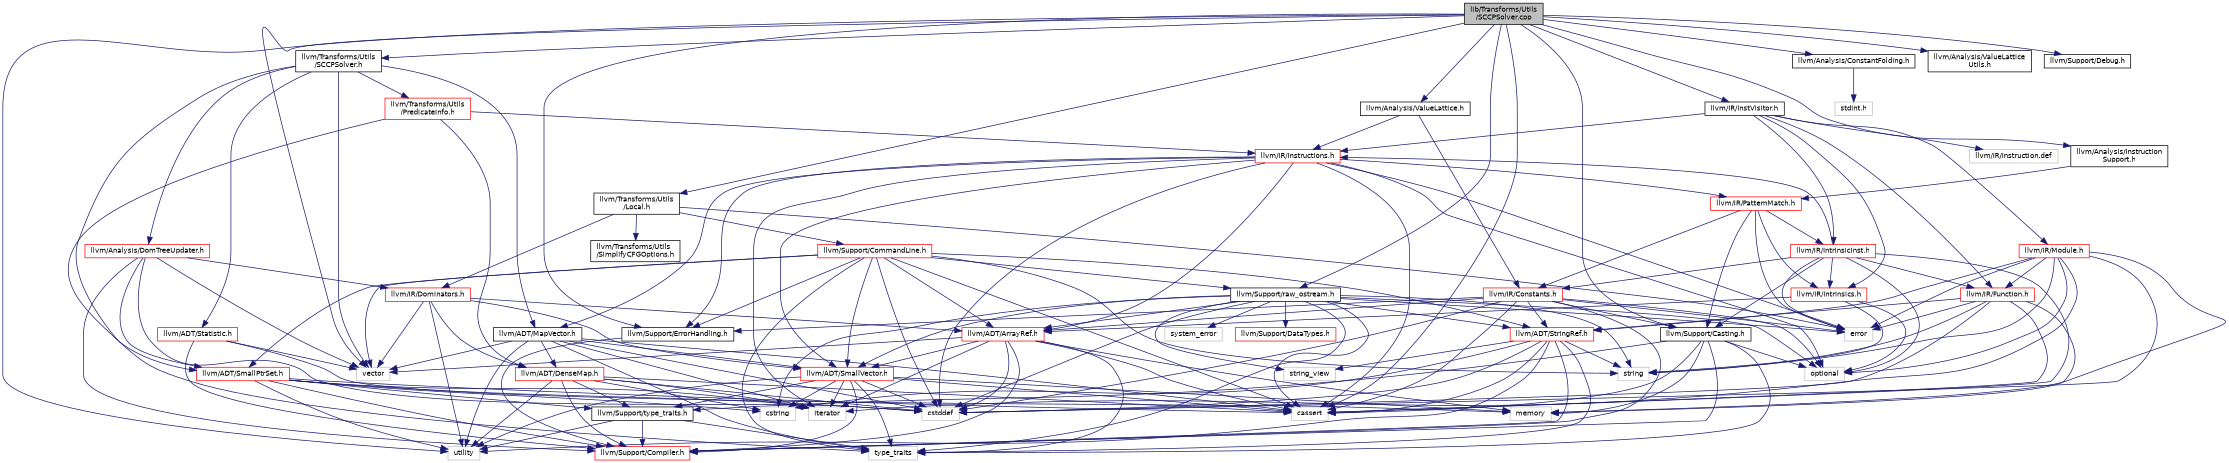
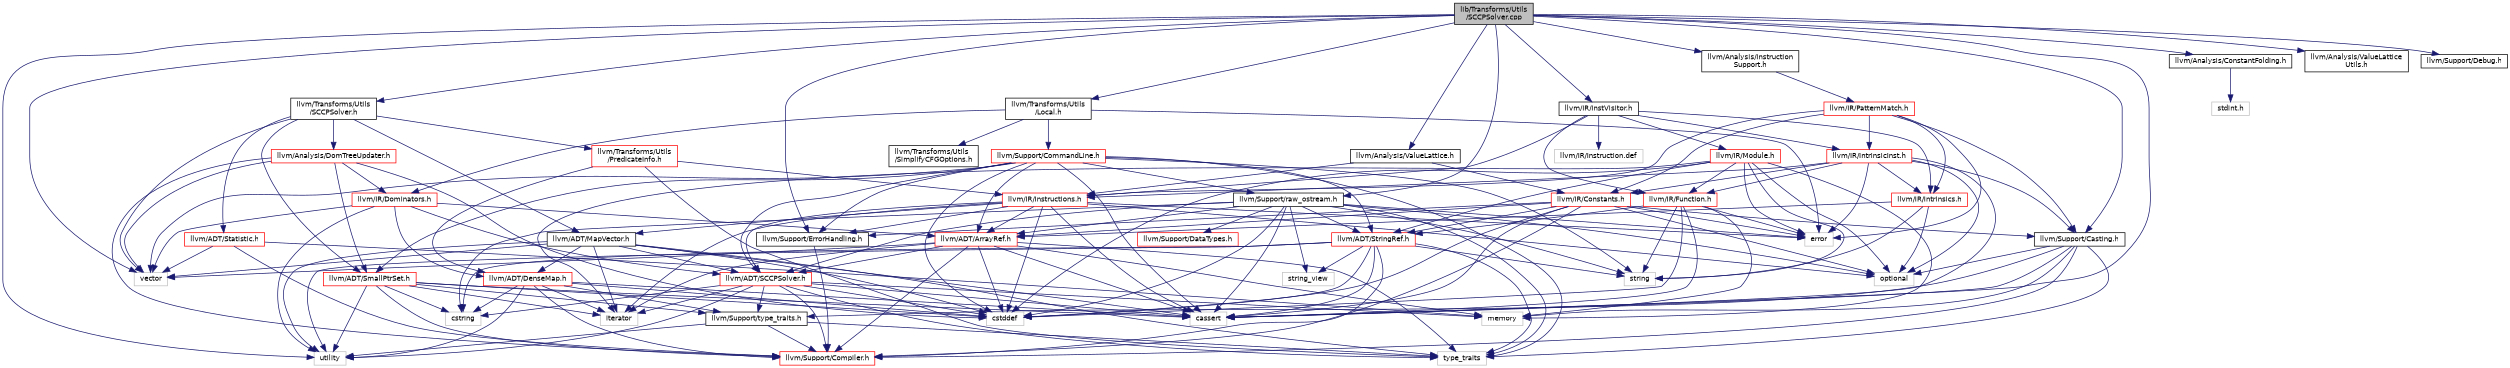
edge "llvm/IR/Instructions.h" -> "llvm/IR/PatternMatch.h": reversed
node "system_error": removed
node "llvm/ADT/SmallVector.h": label "llvm/ADT/SmallVector.h" -> "llvm/ADT/SCCPSolver.h"
